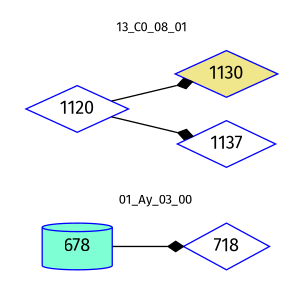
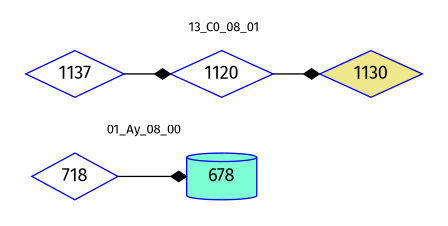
edge "1120" -> "1137": reversed
cluster "01_Ay_03_00": label "01_Ay_03_00" -> "01_Ay_08_00"
edge "678" -> "718": reversed
